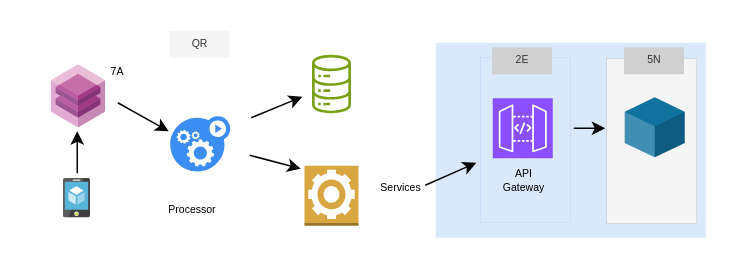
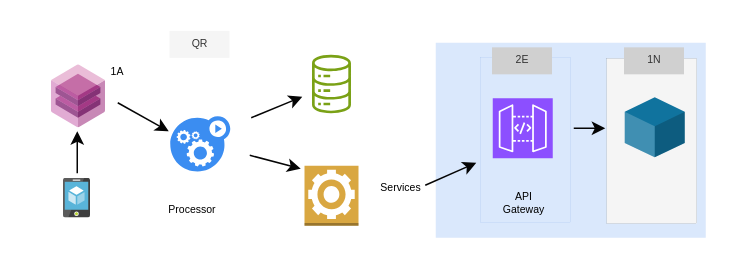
node "5N": label "5N" -> "1N"
node "7A": label "7A" -> "1A"
node "API Gateway": moved (524, 181) -> (524, 203)
